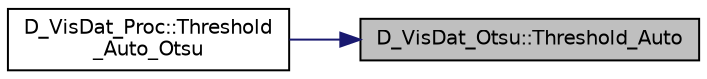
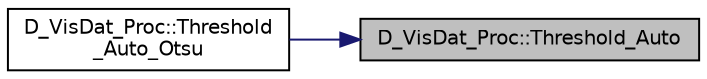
node "D_VisDat_Otsu::Threshold_Auto": label "D_VisDat_Otsu::Threshold_Auto" -> "D_VisDat_Proc::Threshold_Auto"
